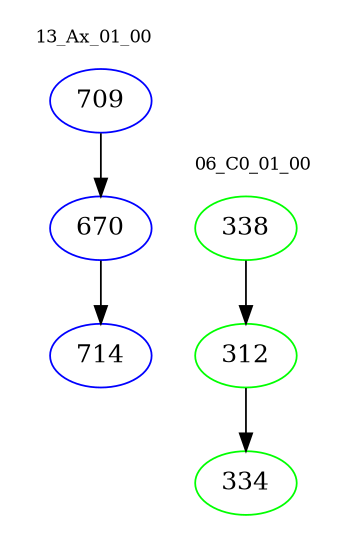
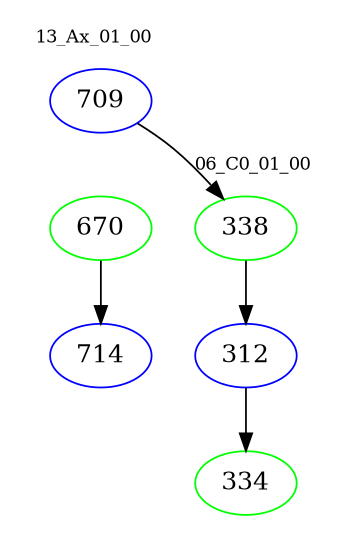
edge "709" -> "670": now "709" -> "338"
node "670": color blue -> green
node "312": color green -> blue
